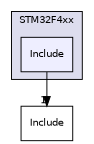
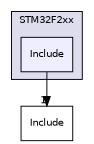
cluster "STM32F4xx": label "STM32F4xx" -> "STM32F2xx"
